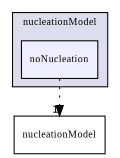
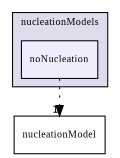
cluster "nucleationModel": label "nucleationModel" -> "nucleationModels"
